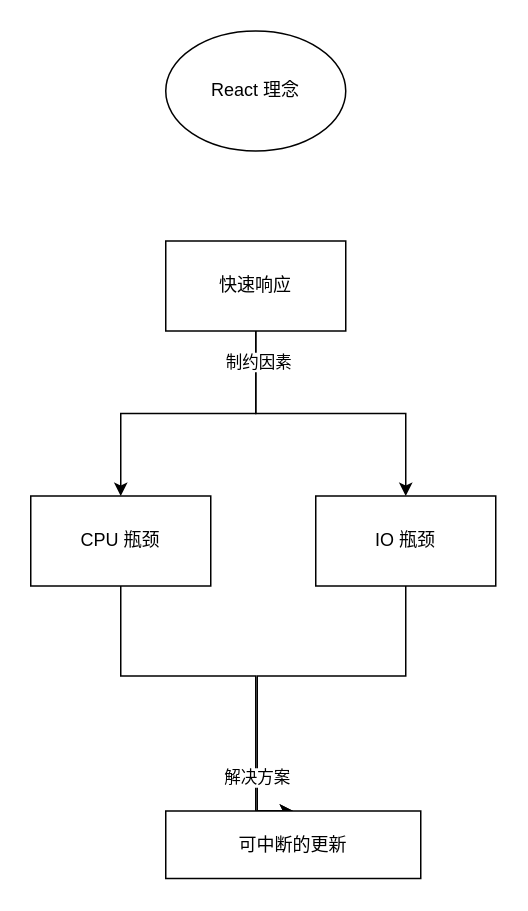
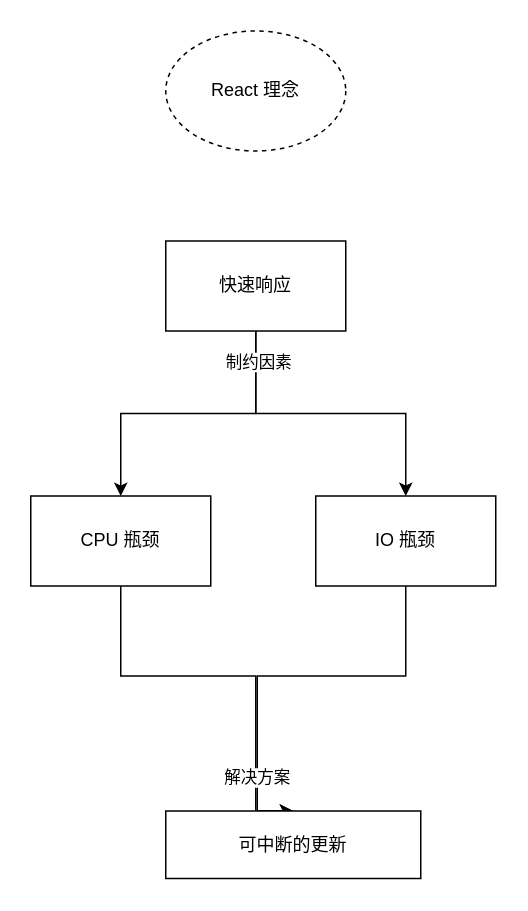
node "React 理念": style solid -> dashed
